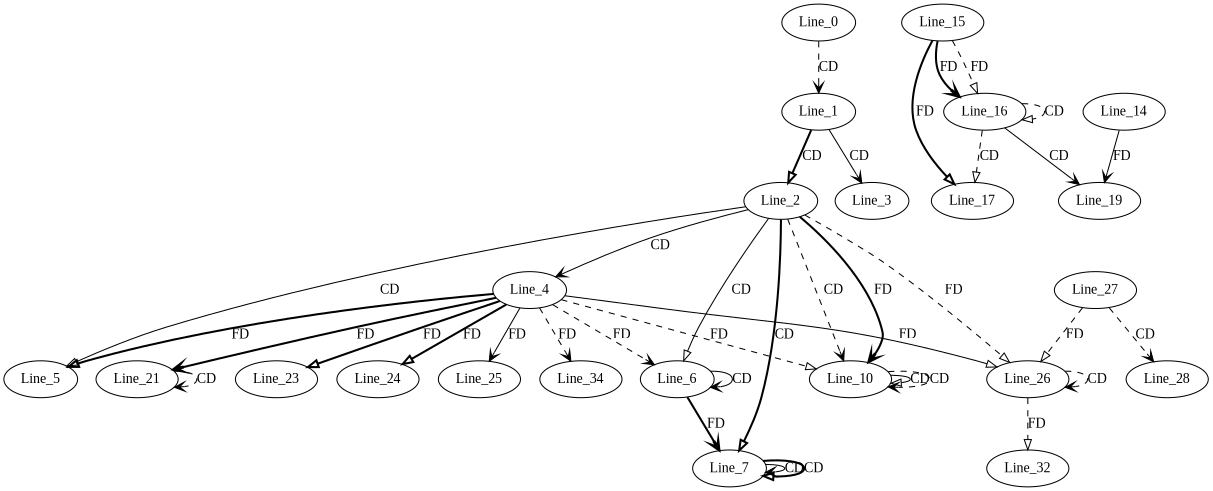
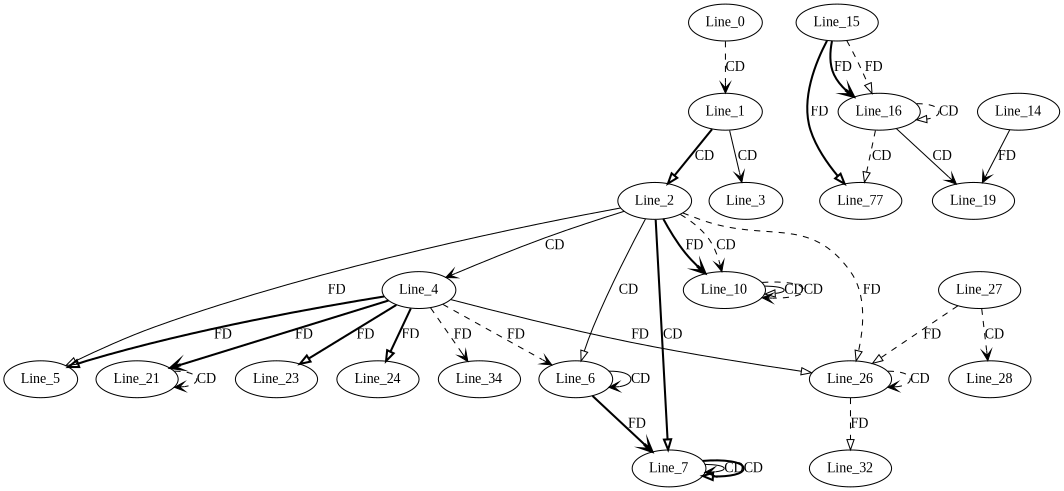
node "Line_17": label "Line_17" -> "Line_77"
edge "Line_2" -> "Line_5": label "CD" -> "FD"
edge "Line_4" -> "Line_10": removed, label "FD"
node "Line_25": removed
